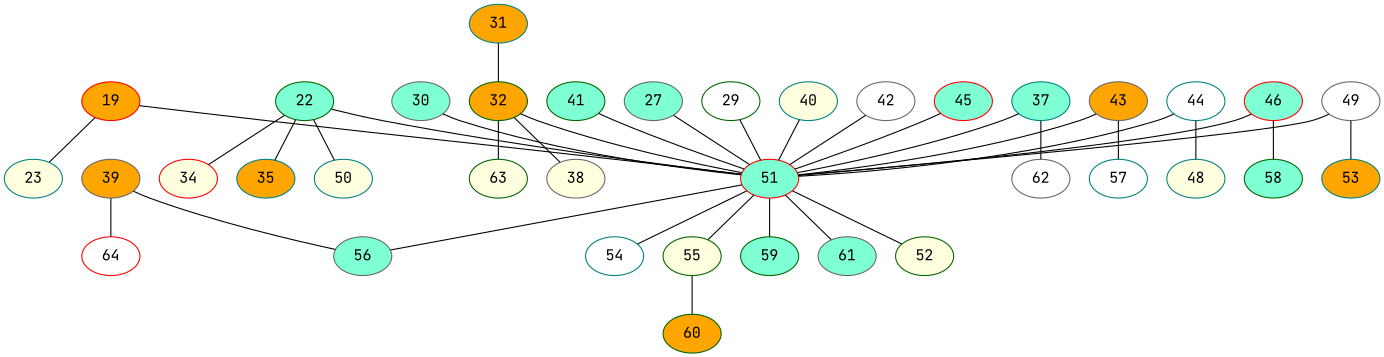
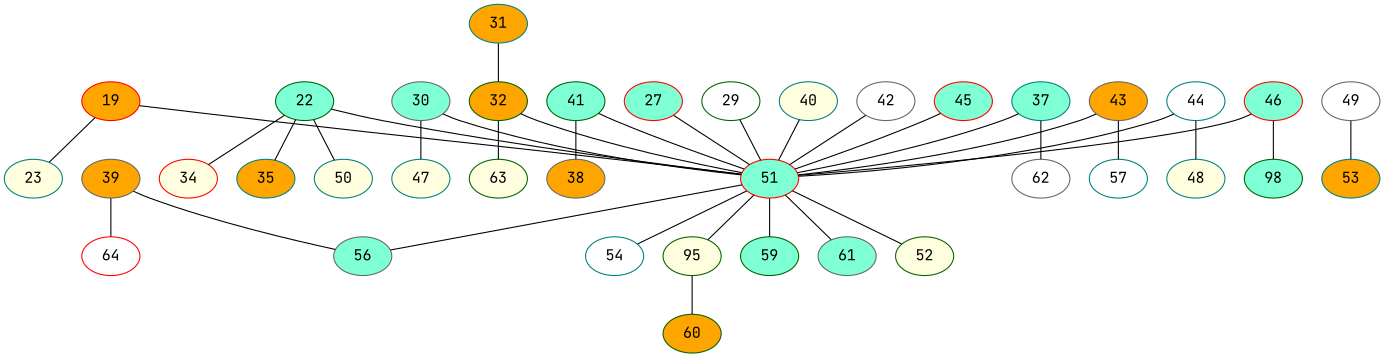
node "27": color gray40 -> red
edge "32" -- "38": now "41" -- "38"
edge "49" -- "51": removed
node "47": added
node "38": fillcolor lightyellow -> orange
node "58": label "58" -> "98"
node "55": label "55" -> "95"
